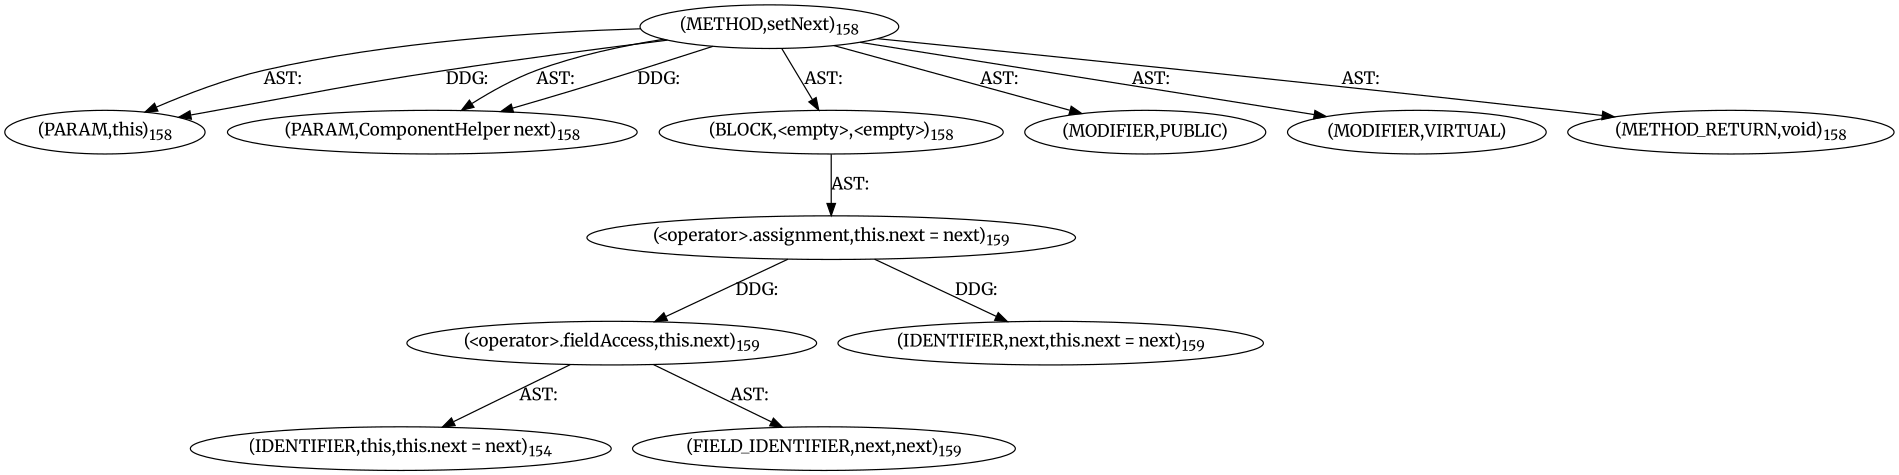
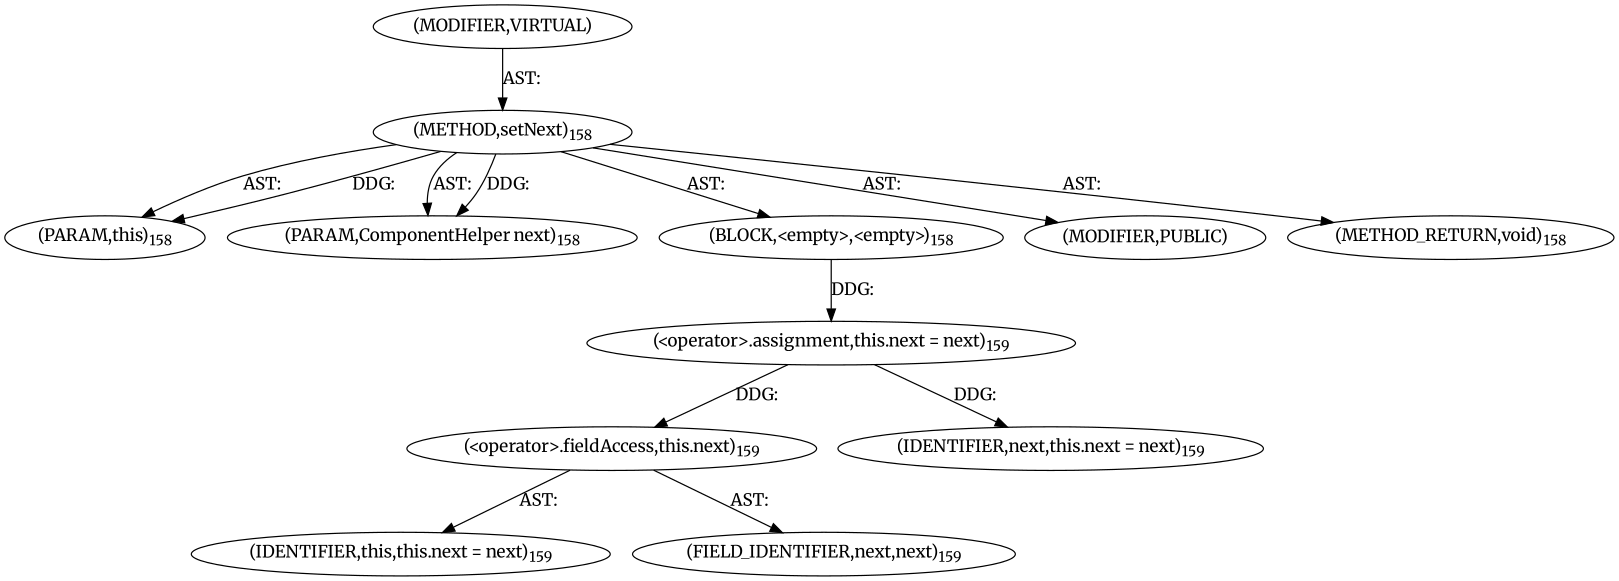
edge "(METHOD,setNext)" -> "(MODIFIER,VIRTUAL)": reversed
edge "(BLOCK,<empty>,<empty>)" -> "(<operator>.assignment,this.next = next)": label "AST: " -> "DDG: "
node "(IDENTIFIER,this,this.next = next)": text "154" -> "159"
